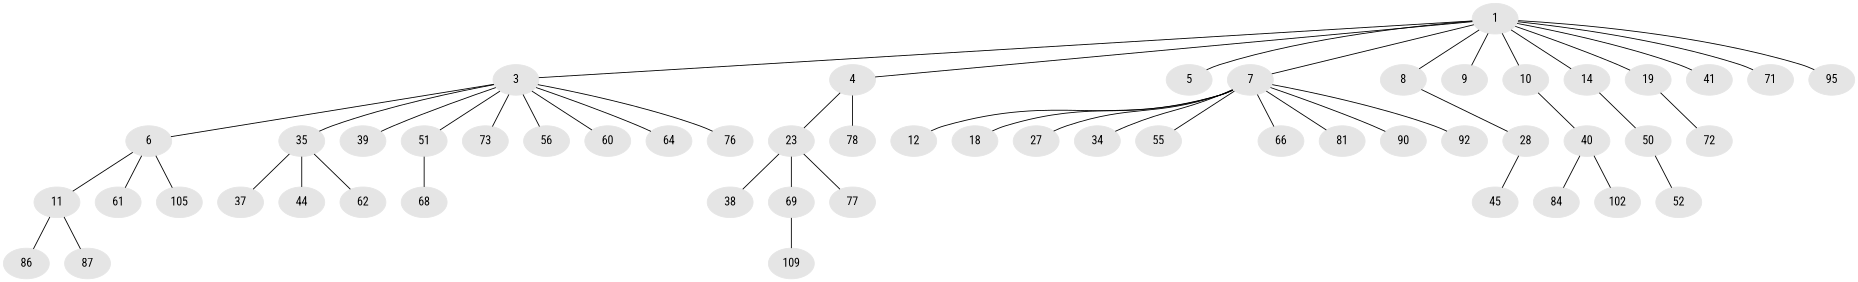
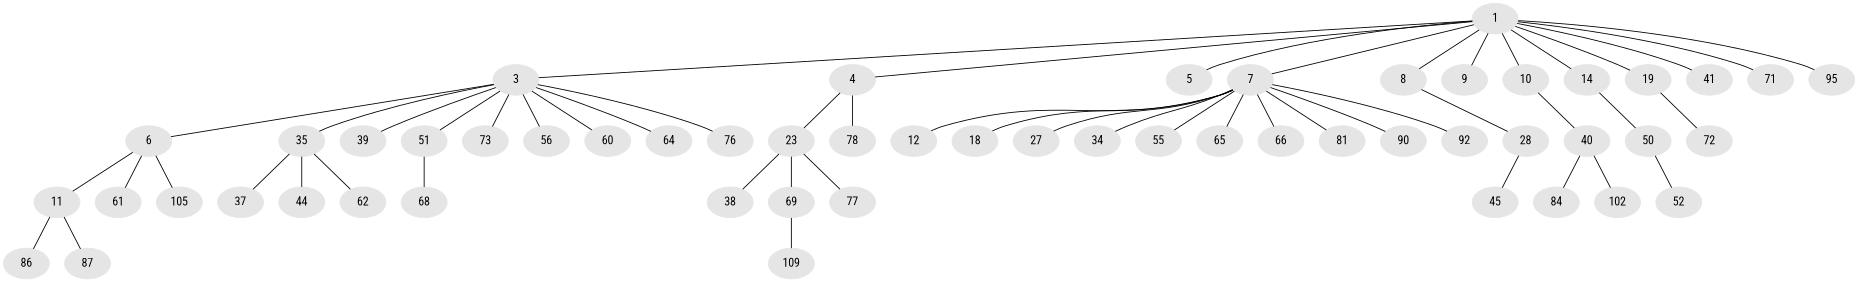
node "65": added
